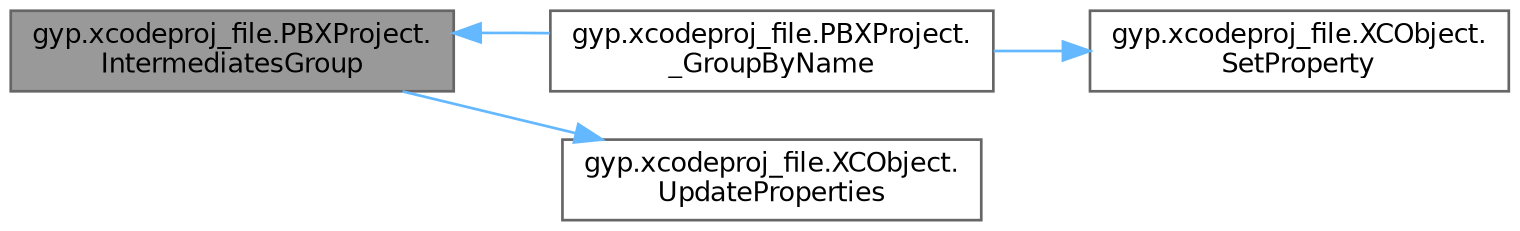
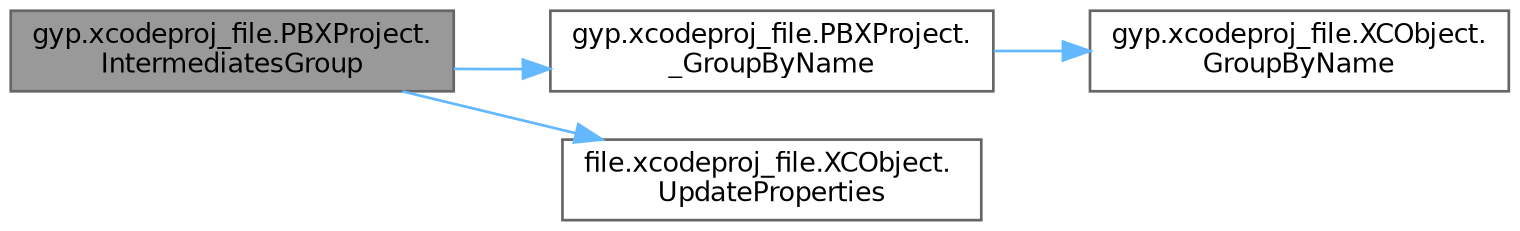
edge "gyp.xcodeproj_file.PBXProject. _GroupByName" -> "gyp.xcodeproj_file.PBXProject. IntermediatesGroup": reversed
node "gyp.xcodeproj_file.XCObject. SetProperty": label "gyp.xcodeproj_file.XCObject. SetProperty" -> "gyp.xcodeproj_file.XCObject. GroupByName"
node "gyp.xcodeproj_file.XCObject. UpdateProperties": label "gyp.xcodeproj_file.XCObject. UpdateProperties" -> "file.xcodeproj_file.XCObject. UpdateProperties"
